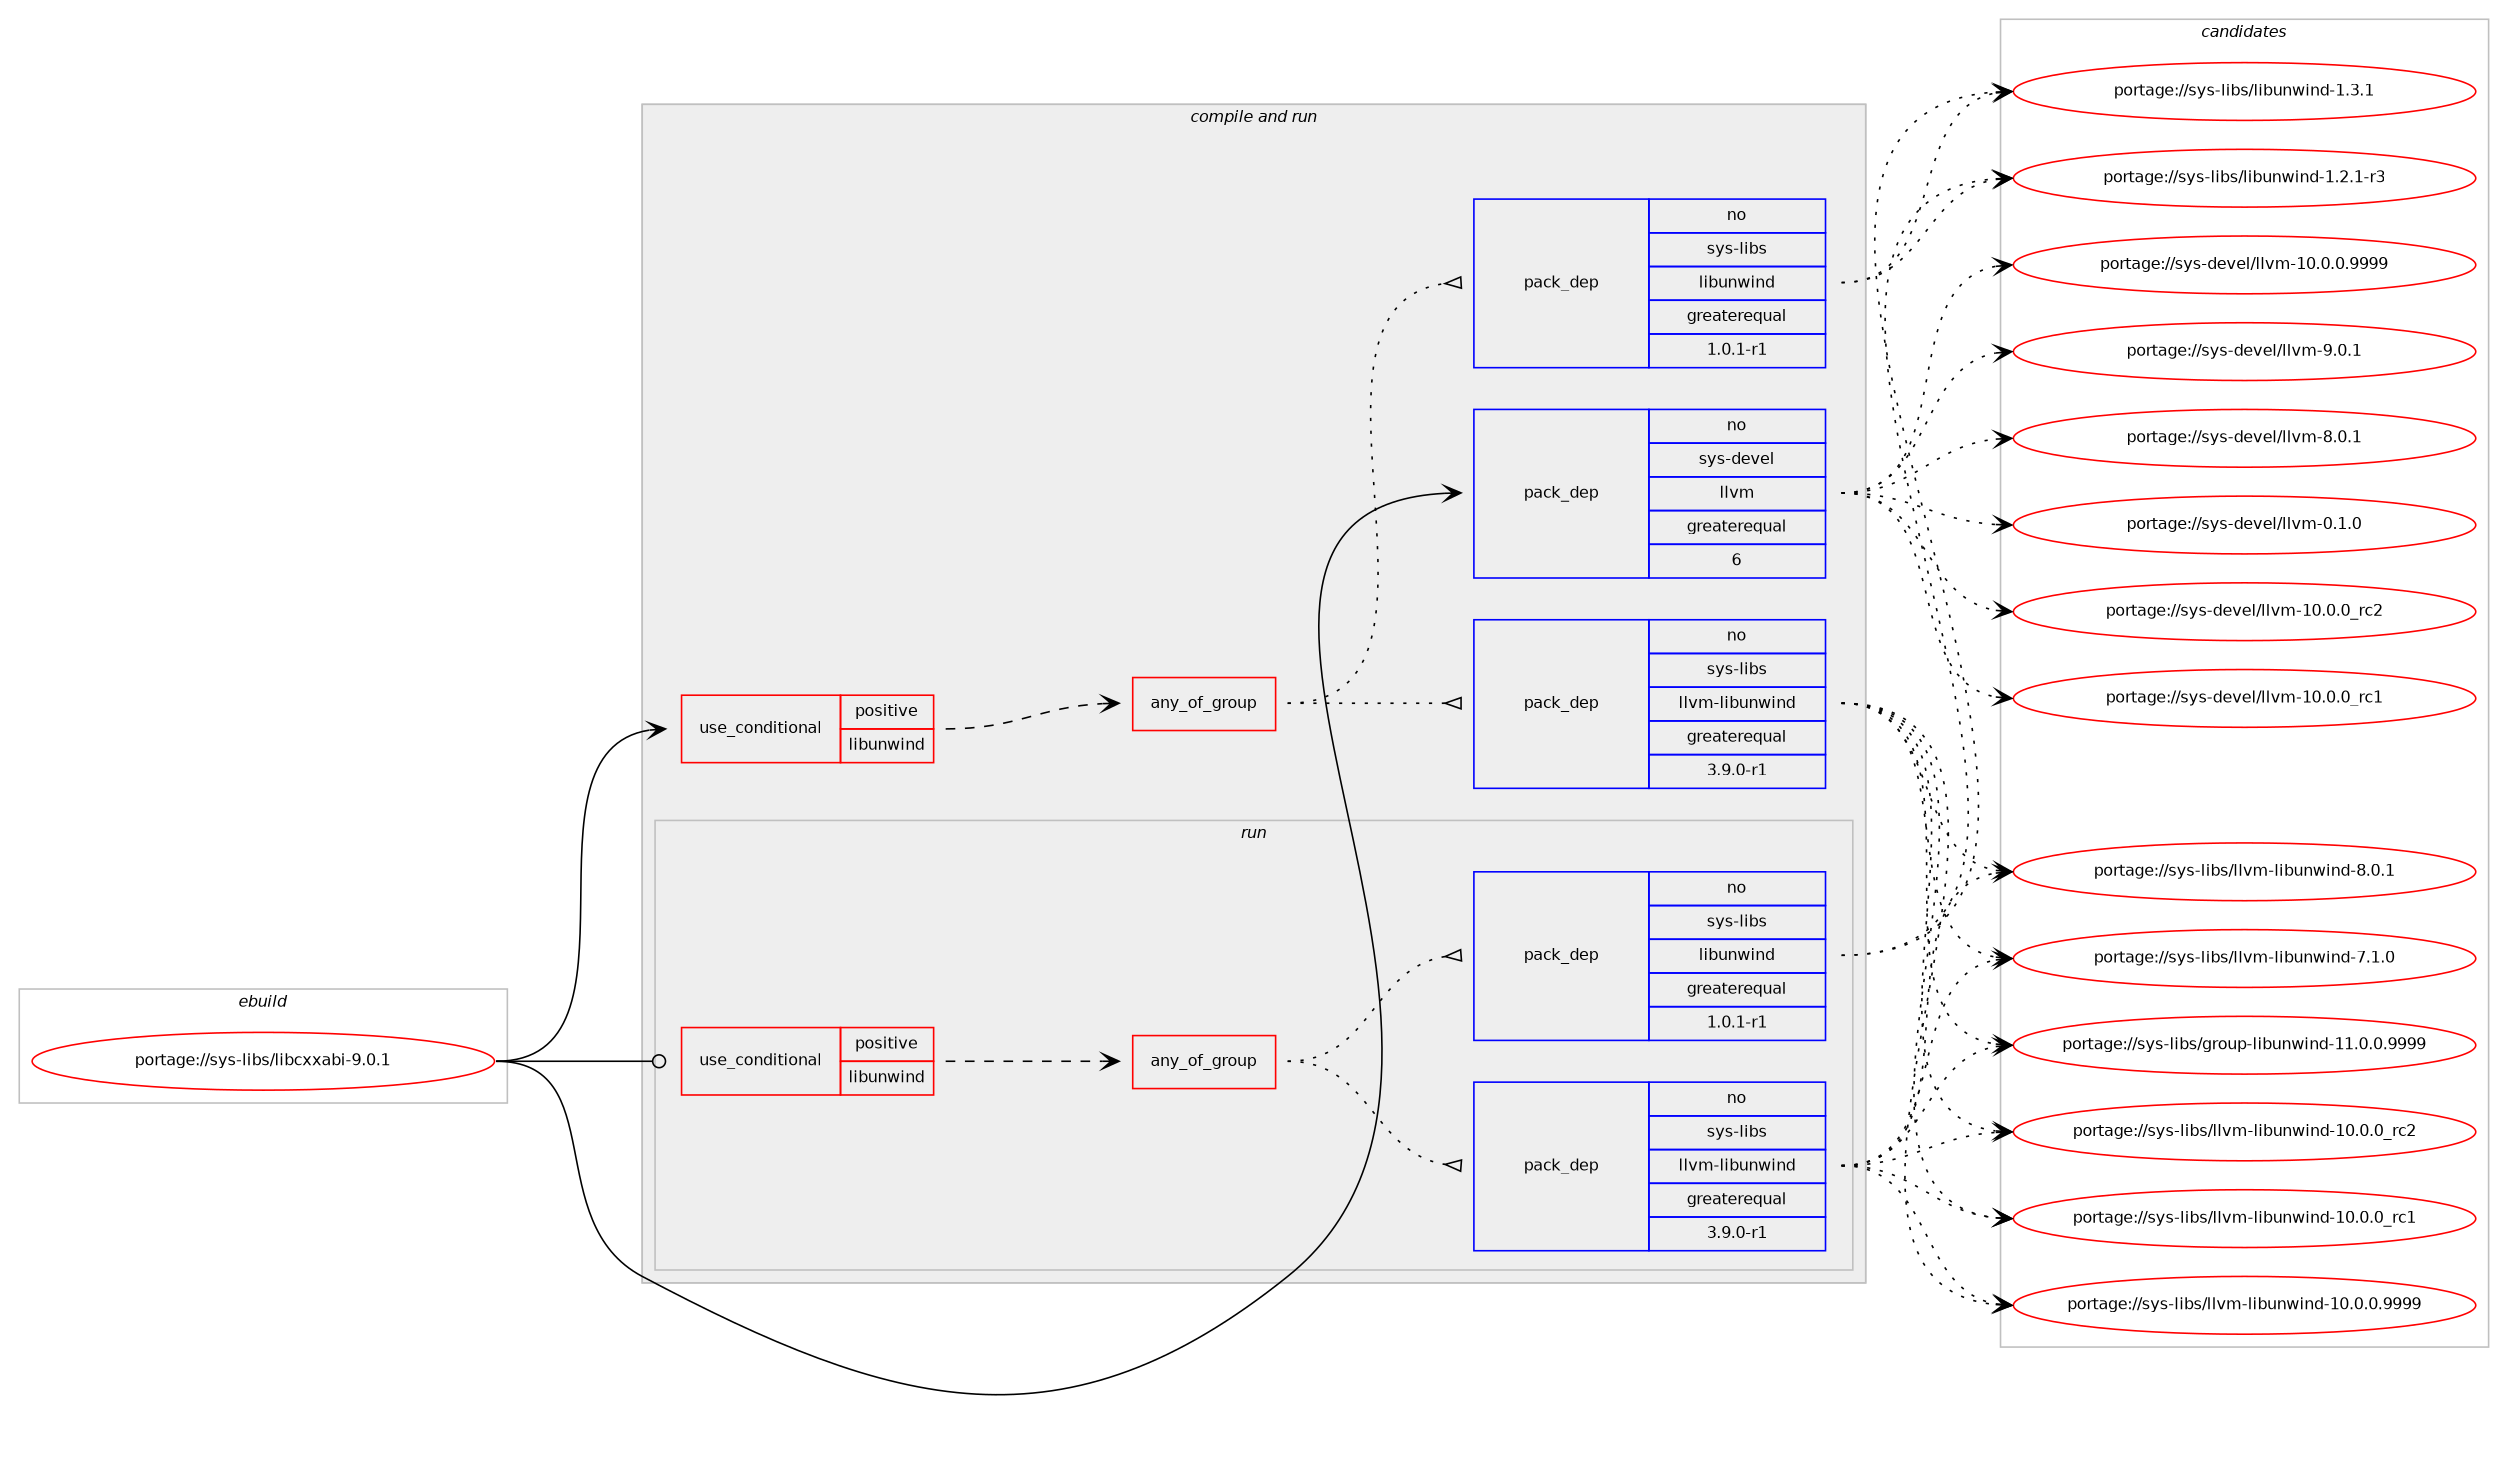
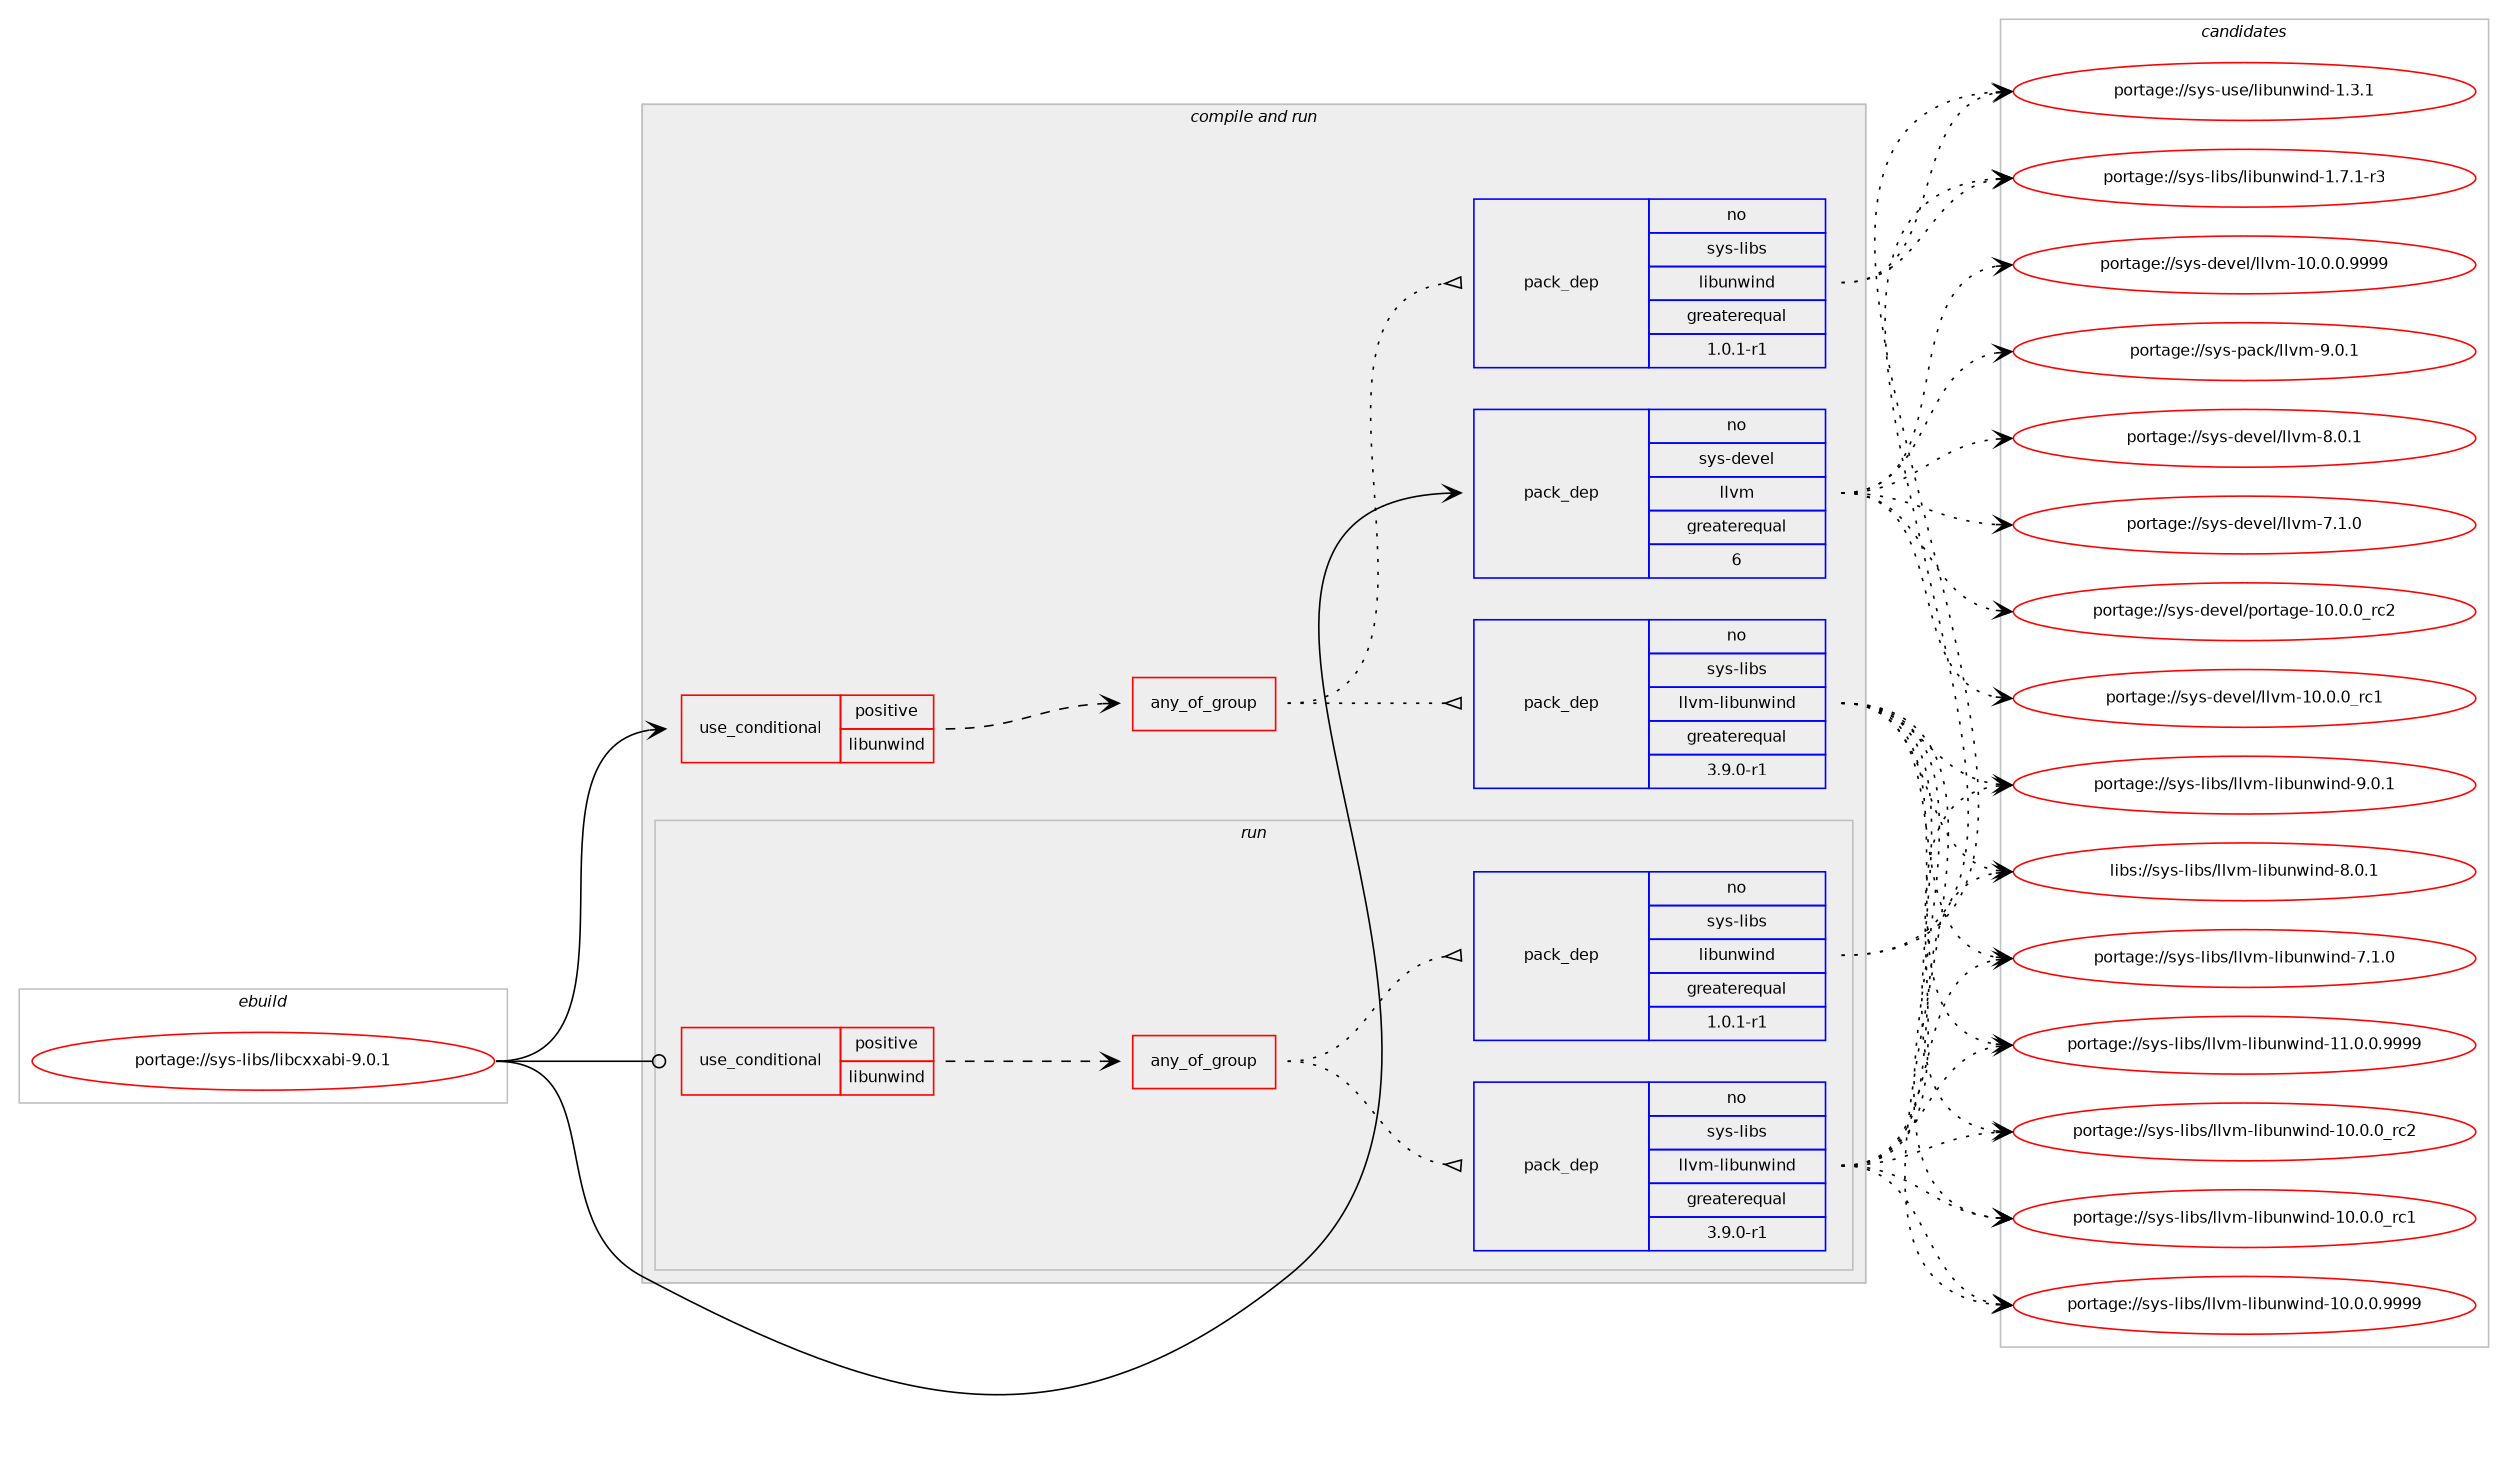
node "portage://sys-libs/libunwind-1.3.1": label "portage://sys-libs/libunwind-1.3.1" -> "portage://sys-use/libunwind-1.3.1"
node "portage://sys-libs/libunwind-1.2.1-r3": label "portage://sys-libs/libunwind-1.2.1-r3" -> "portage://sys-libs/libunwind-1.7.1-r3"
node "portage://sys-devel/llvm-9.0.1": label "portage://sys-devel/llvm-9.0.1" -> "portage://sys-pack/llvm-9.0.1"
node "portage://sys-devel/llvm-0.1.0": label "portage://sys-devel/llvm-0.1.0" -> "portage://sys-devel/llvm-7.1.0"
node "portage://sys-devel/llvm-10.0.0_rc2": label "portage://sys-devel/llvm-10.0.0_rc2" -> "portage://sys-devel/portage-10.0.0_rc2"
node "portage://sys-libs/llvm-libunwind-9.0.1": added
node "portage://sys-libs/llvm-libunwind-8.0.1": label "portage://sys-libs/llvm-libunwind-8.0.1" -> "libs://sys-libs/llvm-libunwind-8.0.1"
node "portage://sys-libs/group-libunwind-11.0.0.9999": label "portage://sys-libs/group-libunwind-11.0.0.9999" -> "portage://sys-libs/llvm-libunwind-11.0.0.9999"
